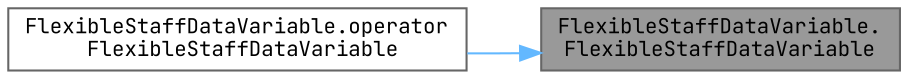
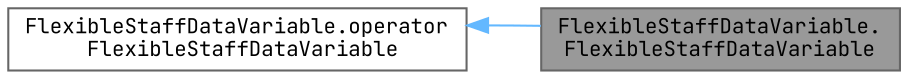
edge "FlexibleStaffDataVariable.operator FlexibleStaffDataVariable" -> "FlexibleStaffDataVariable. FlexibleStaffDataVariable": reversed
